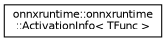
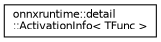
node "onnxruntime::onnxruntime ::ActivationInfo< TFunc >": label "onnxruntime::onnxruntime ::ActivationInfo< TFunc >" -> "onnxruntime::detail ::ActivationInfo< TFunc >"
